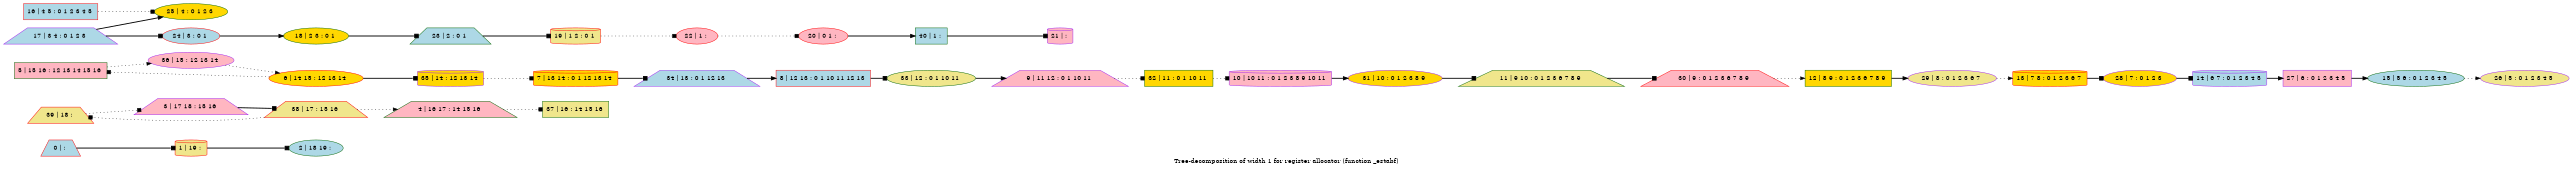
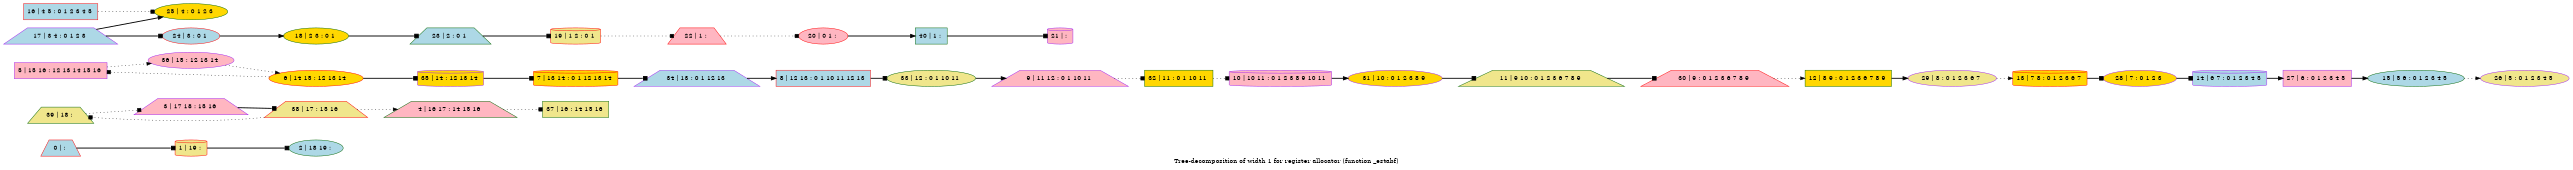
node "22 | 1 :": shape ellipse -> trapezium
node "5 | 15 16 : 12 13 14 15 16": color darkgreen -> purple
edge "35 | 14 : 12 13 14" -> "7 | 13 14 : 0 1 12 13 14": style dotted -> bold
node "39 | 18 :": color red -> darkgreen
